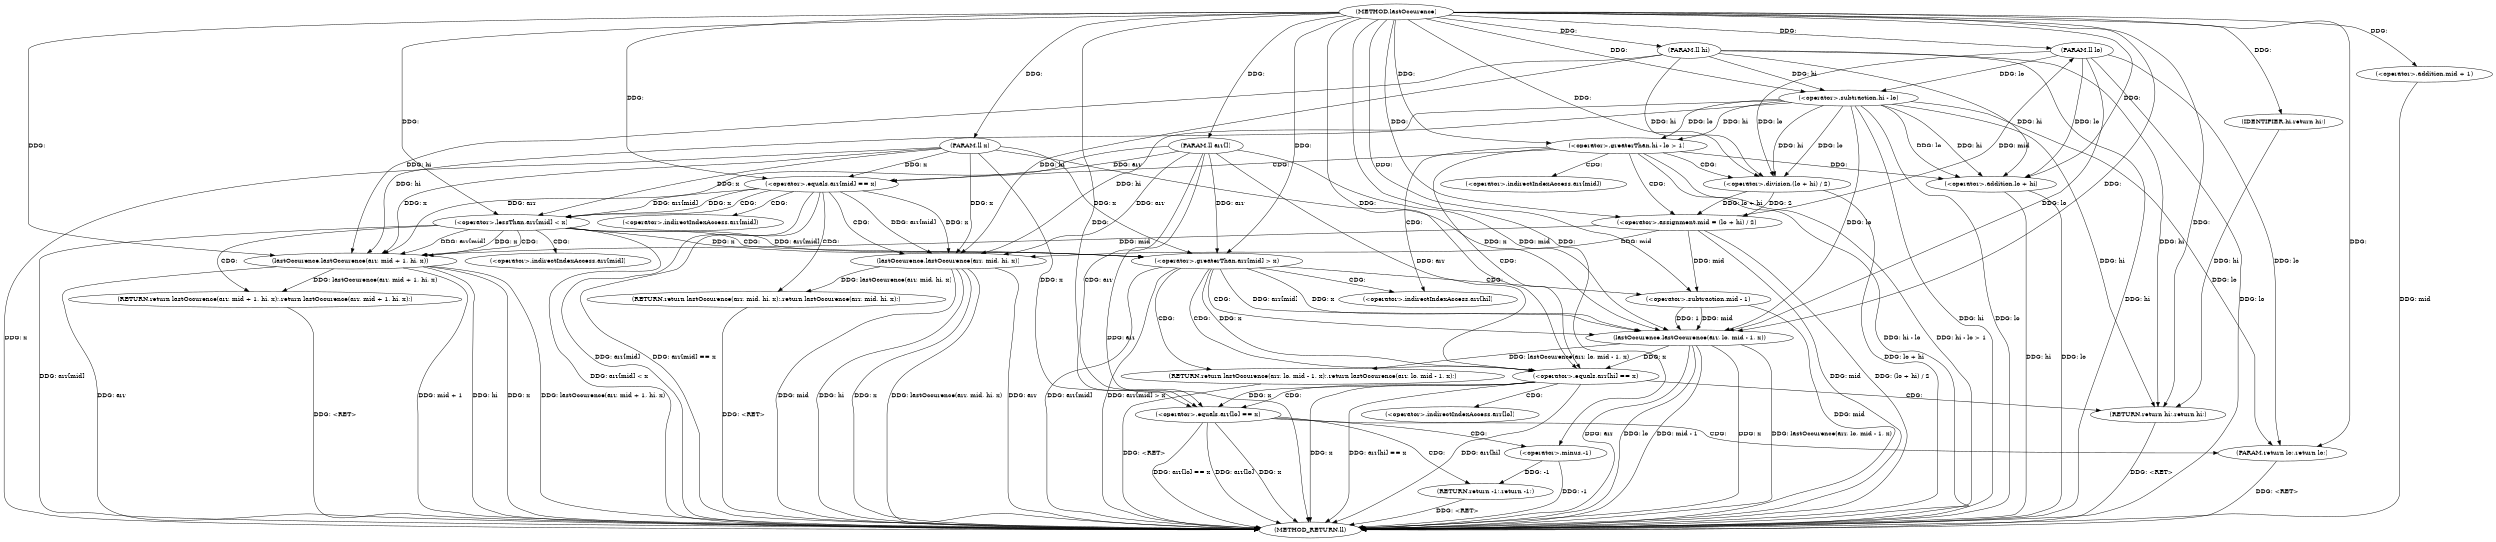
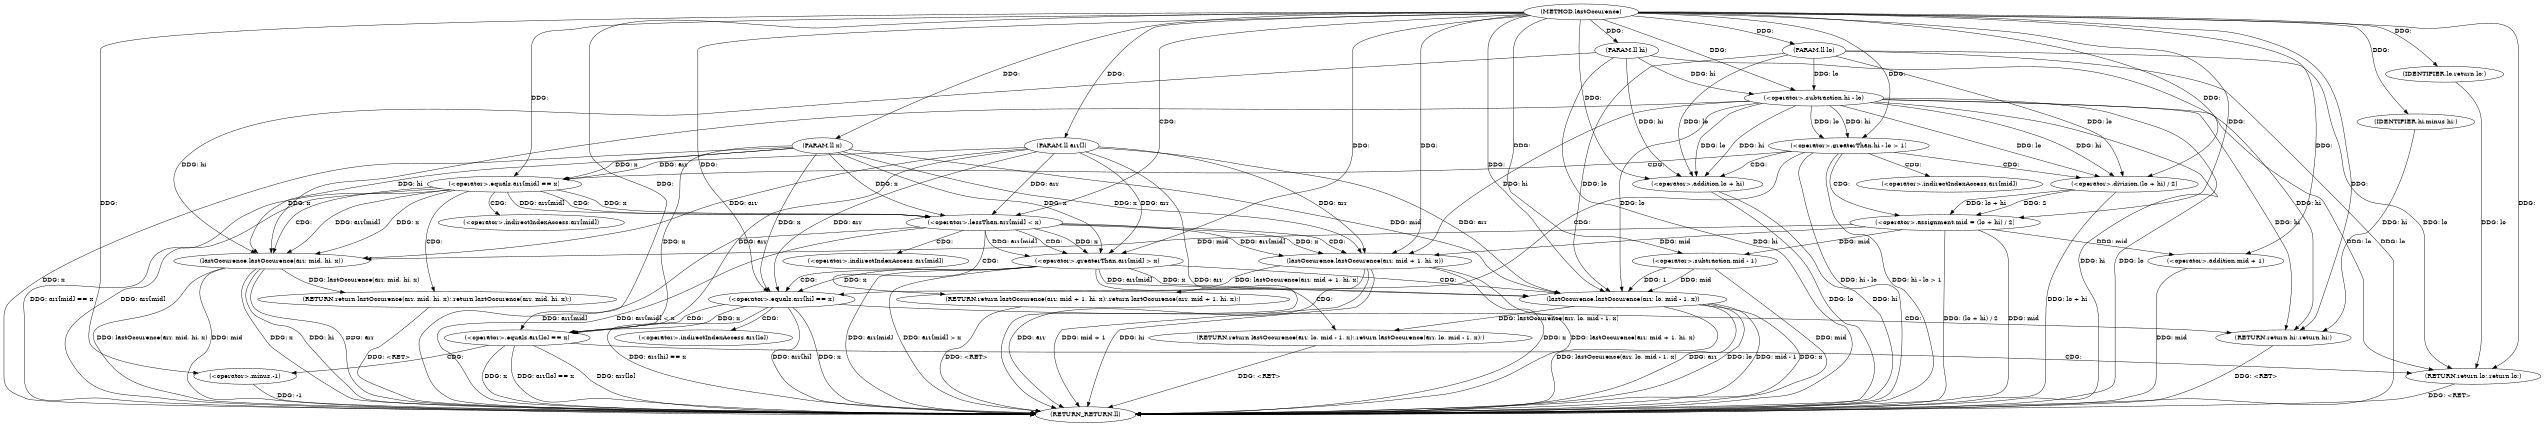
node "(IDENTIFIER,lo,return lo;)": added
edge "(PARAM,ll hi)" -> "(lastOccurence,lastOccurence(arr, mid + 1, hi, x))": removed, label "DDG: hi"
edge "(METHOD,lastOccurence)" -> "(<operator>.lessThan,arr[mid] < x)": label "DDG: " -> "CDG: "
node "(IDENTIFIER,hi,return hi;)": label "(IDENTIFIER,hi,return hi;)" -> "(IDENTIFIER,hi,minus hi;)"
edge "(PARAM,ll hi)" -> "(<operator>.division,(lo + hi) / 2)": removed, label "DDG: hi"
edge "(<operator>.greaterThan,hi - lo > 1)" -> "(<operator>.addition,lo + hi)": label "DDG: " -> "CDG: "
edge "(<operator>.assignment,mid = (lo + hi) / 2)" -> "(PARAM,ll lo)": now "(<operator>.assignment,mid = (lo + hi) / 2)" -> "(<operator>.addition,mid + 1)"
edge "(PARAM,ll arr[])" -> "(<operator>.lessThan,arr[mid] < x)": added, label "DDG: arr"
edge "(PARAM,ll x)" -> "(lastOccurence,lastOccurence(arr, lo, mid - 1, x))": label "DDG: x" -> "DDG: mid"
edge "(PARAM,ll arr[])" -> "(lastOccurence,lastOccurence(arr, lo, mid - 1, x))": label "DDG: mid" -> "DDG: arr"
edge "(<operator>.greaterThan,arr[mid] > x)" -> "(<operator>.subtraction,mid - 1)": removed, label "CDG:"
edge "(PARAM,ll arr[])" -> "(<operator>.equals,arr[lo] == x)": label "CDG: arr" -> "DDG: arr"
node "(<operator>.indirectIndexAccess,arr[hi])": removed
edge "(lastOccurence,lastOccurence(arr, lo, mid - 1, x))" -> "(<operator>.equals,arr[hi] == x)": now "(PARAM,ll x)" -> "(<operator>.equals,arr[hi] == x)"
node "(PARAM,return lo;,return lo;)": label "(PARAM,return lo;,return lo;)" -> "(RETURN,return lo;,return lo;)"
node "(RETURN,return -1;,return -1;)": removed
node "(METHOD_RETURN,ll)": label "(METHOD_RETURN,ll)" -> "(RETURN_RETURN,ll)"
